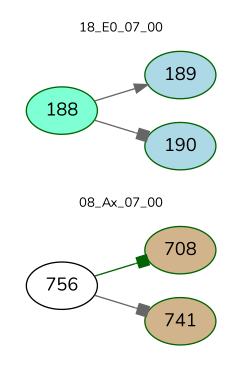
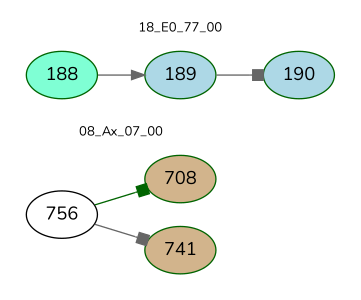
cluster "18_E0_07_00": label "18_E0_07_00" -> "18_E0_77_00"
edge "188" -> "190": now "189" -> "190"
